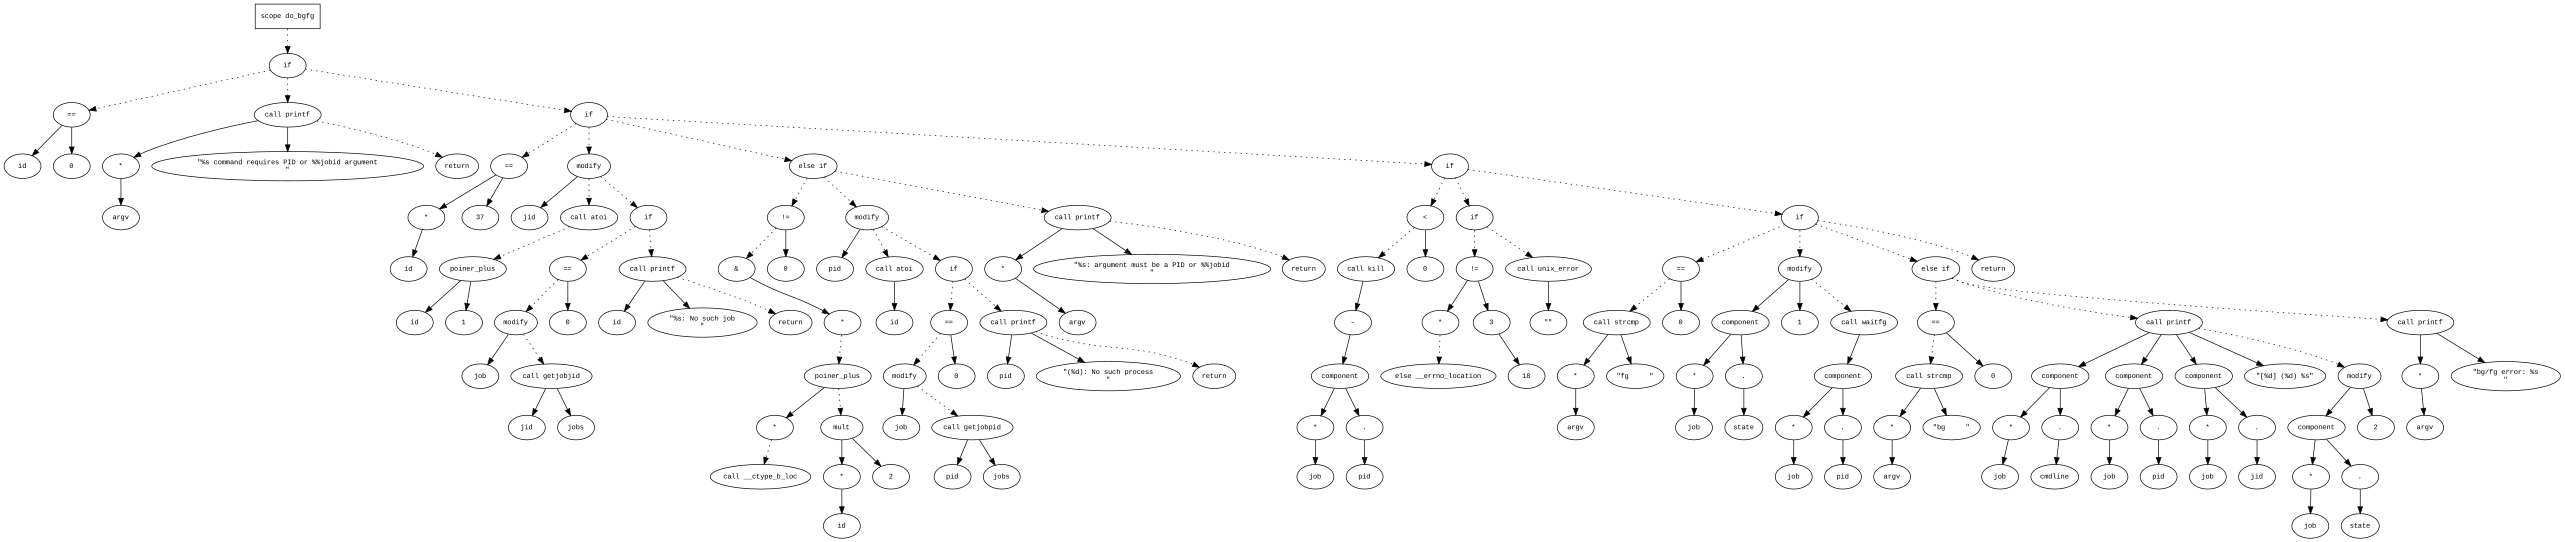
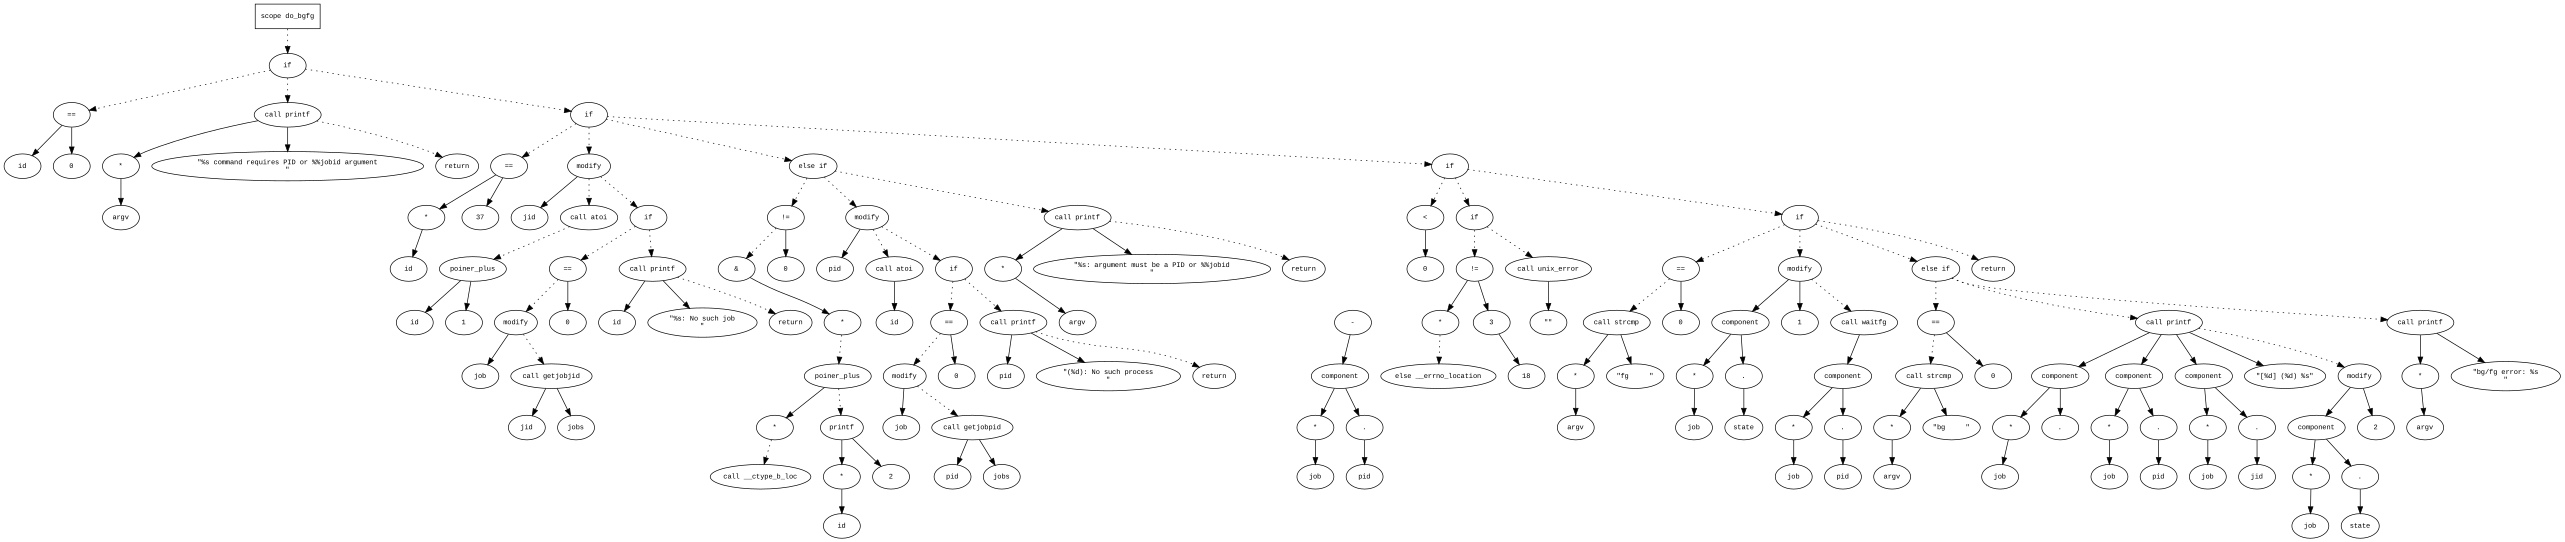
node "call kill": removed
node "mult": label "mult" -> "printf"
node "cmdline": removed
